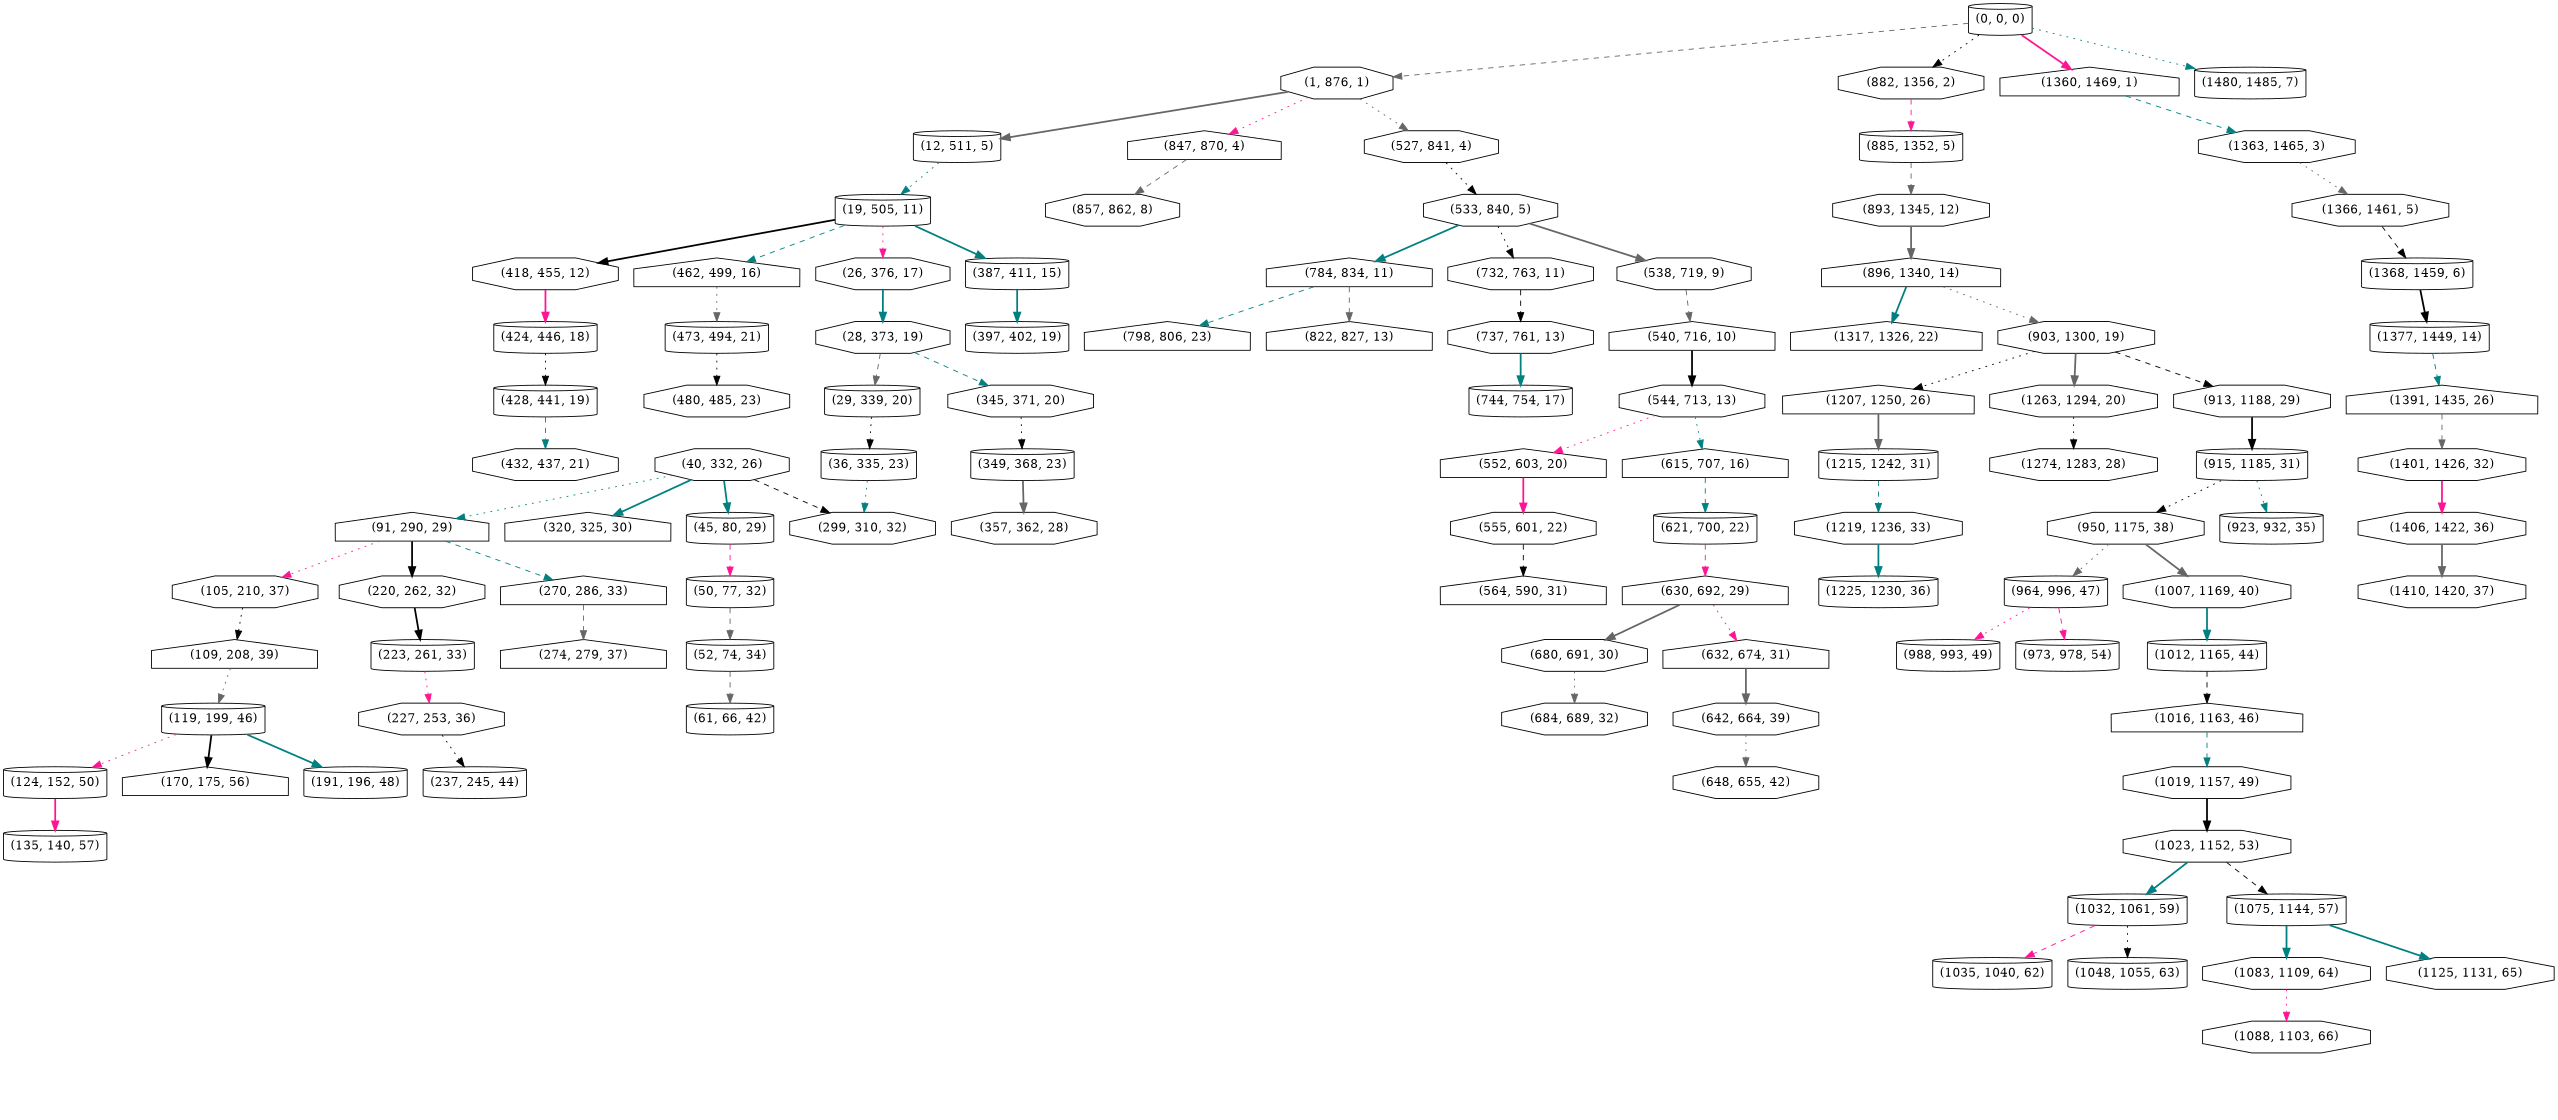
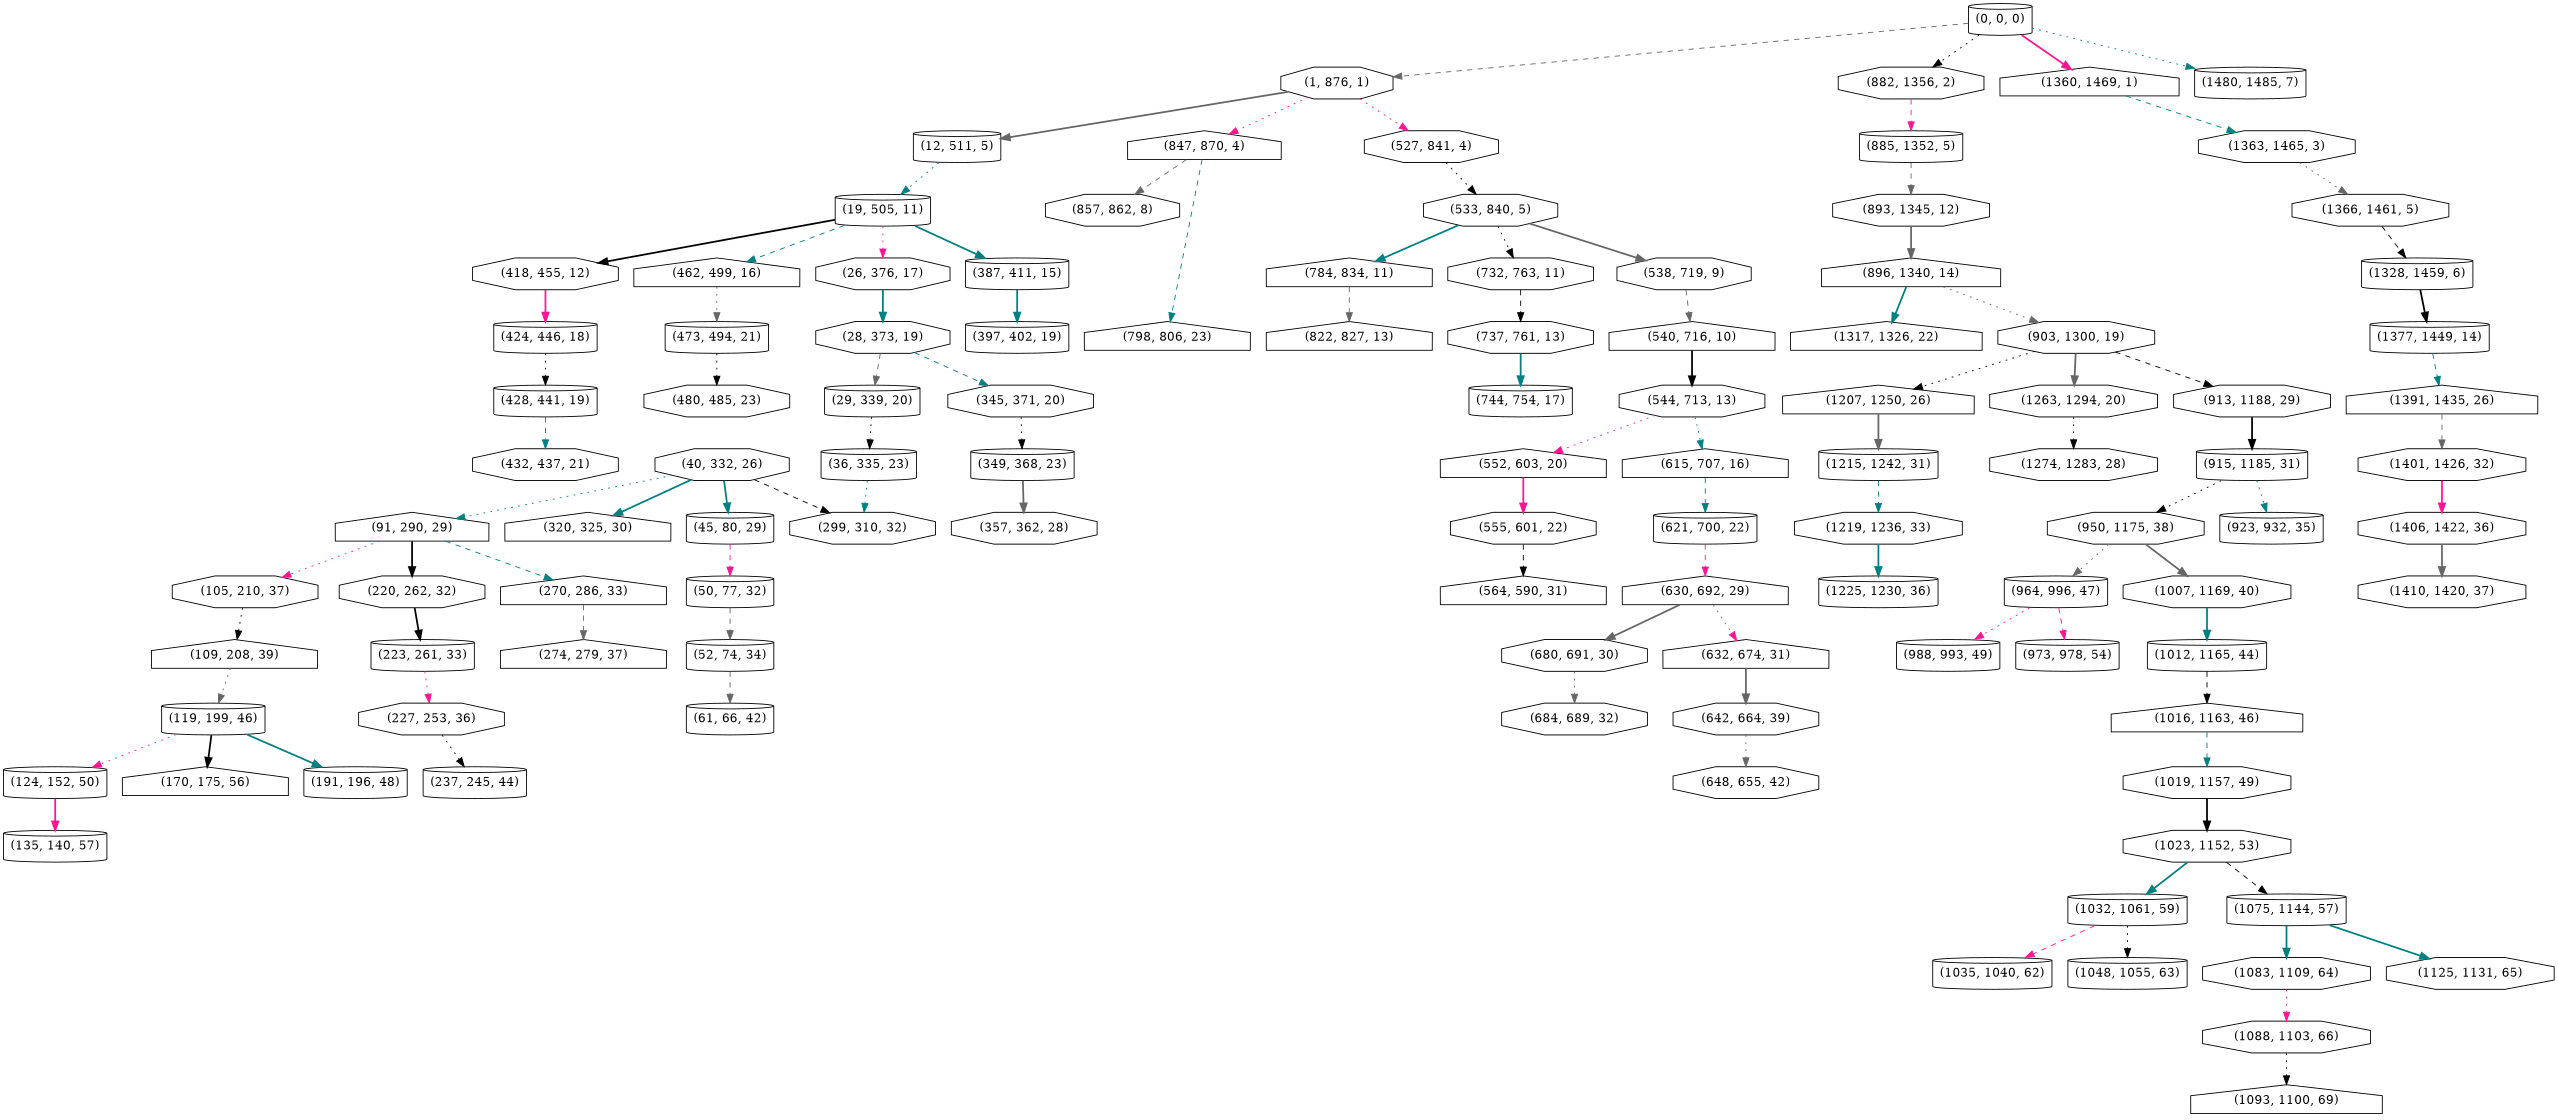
edge "(1, 876, 1)" -> "(527, 841, 4)": color gray40 -> deeppink
node "(1368, 1459, 6)": label "(1368, 1459, 6)" -> "(1328, 1459, 6)"
edge "(784, 834, 11)" -> "(798, 806, 23)": now "(847, 870, 4)" -> "(798, 806, 23)"
node "(1093, 1100, 69)": added
